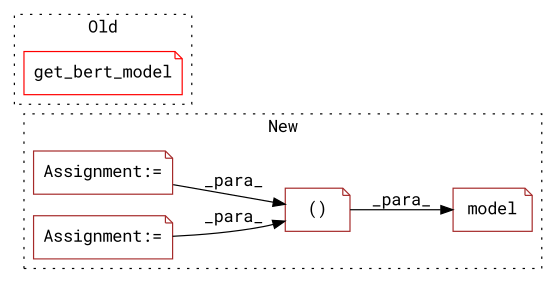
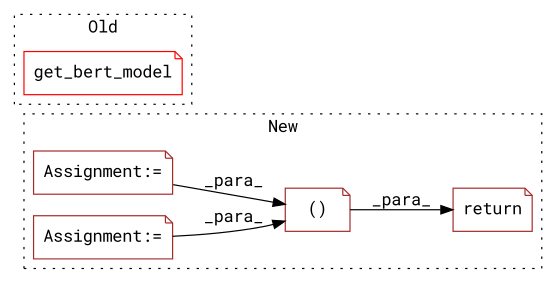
node "model": label "model" -> "return"
